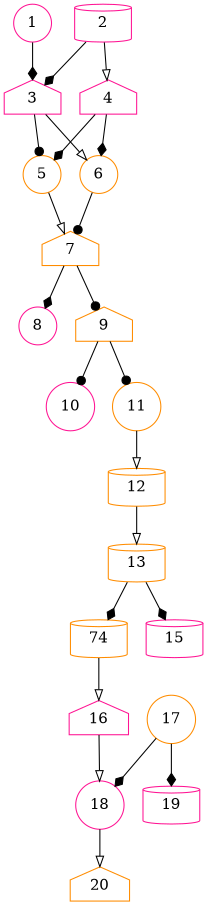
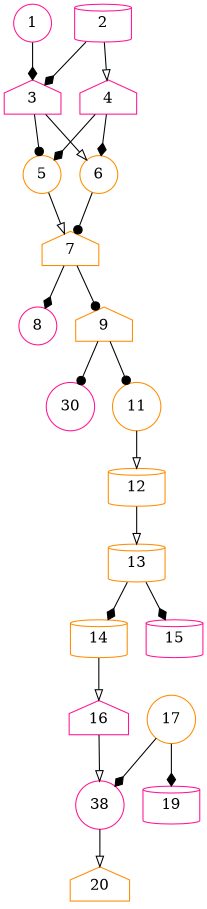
node "10": label "10" -> "30"
node "74": label "74" -> "14"
node "18": label "18" -> "38"
